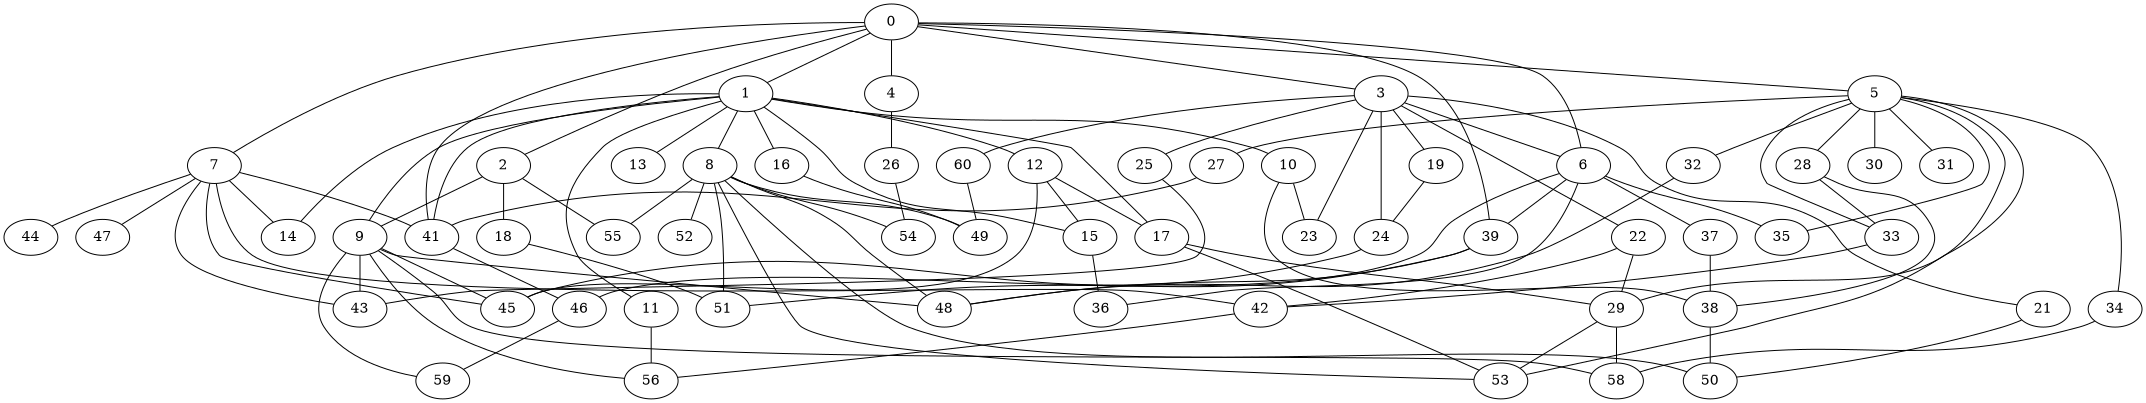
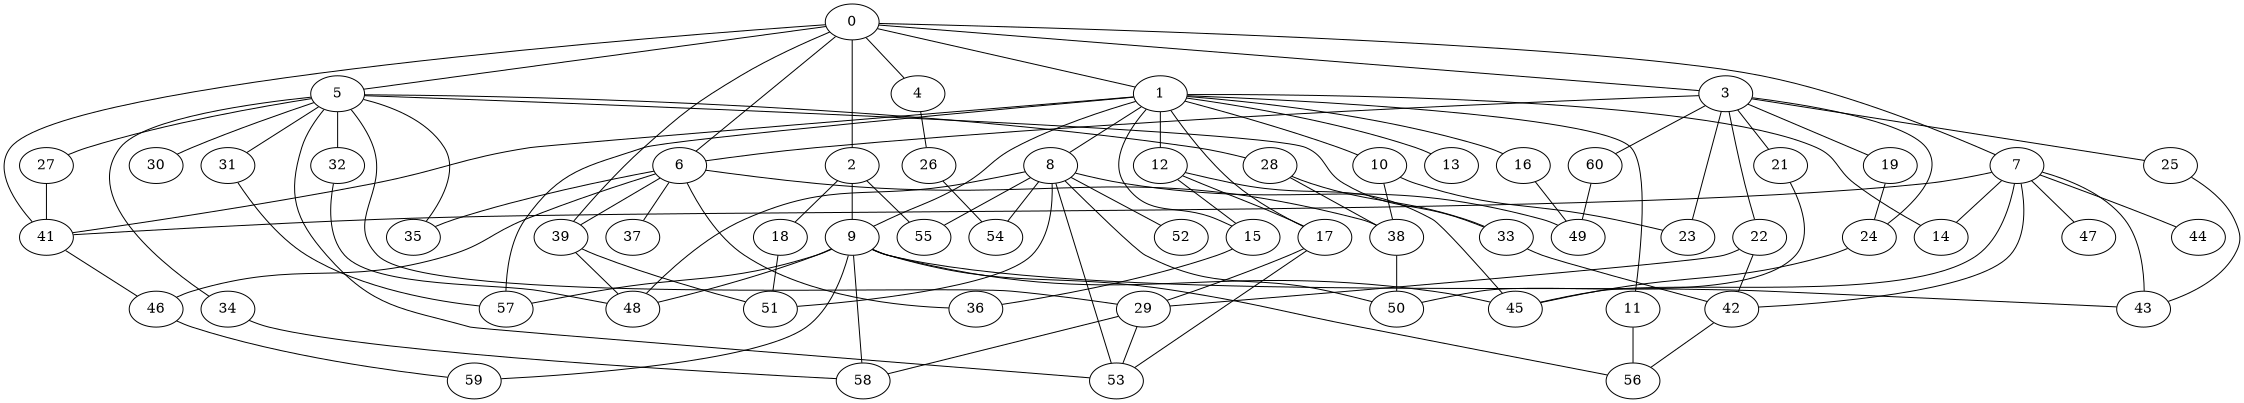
edge "37" -- "38": now "6" -- "38"
node "57": added
